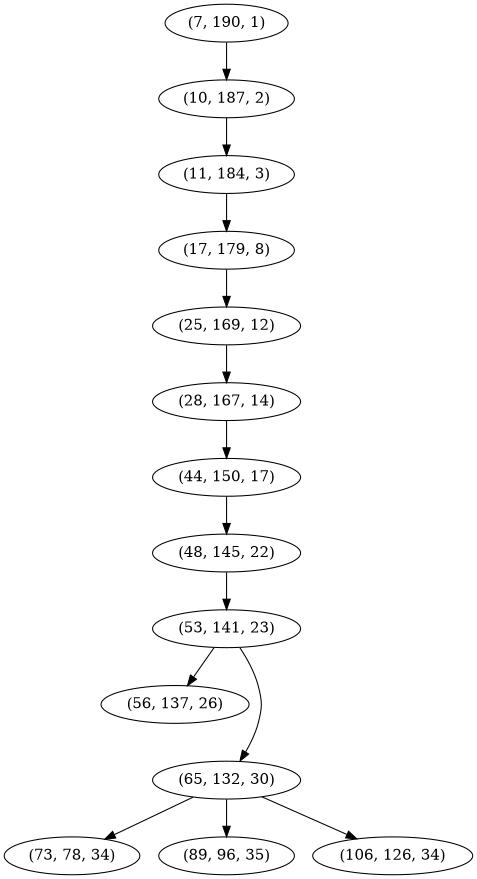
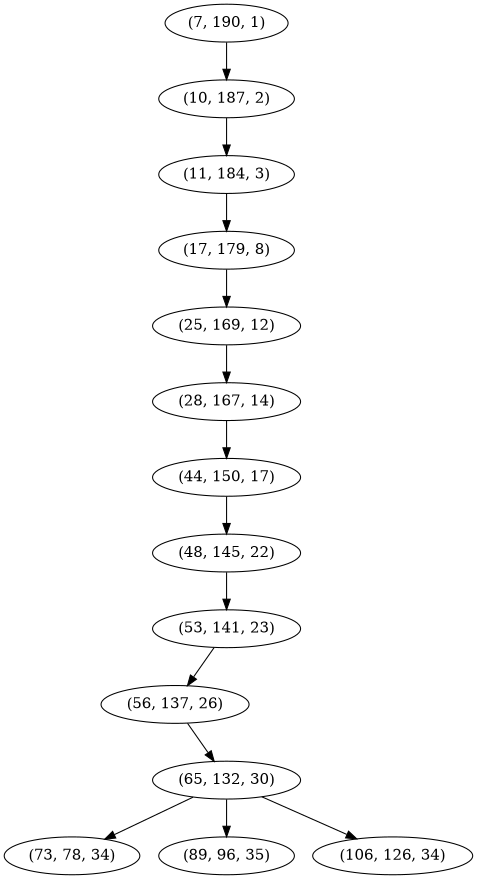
edge "(53, 141, 23)" -> "(65, 132, 30)": now "(56, 137, 26)" -> "(65, 132, 30)"
